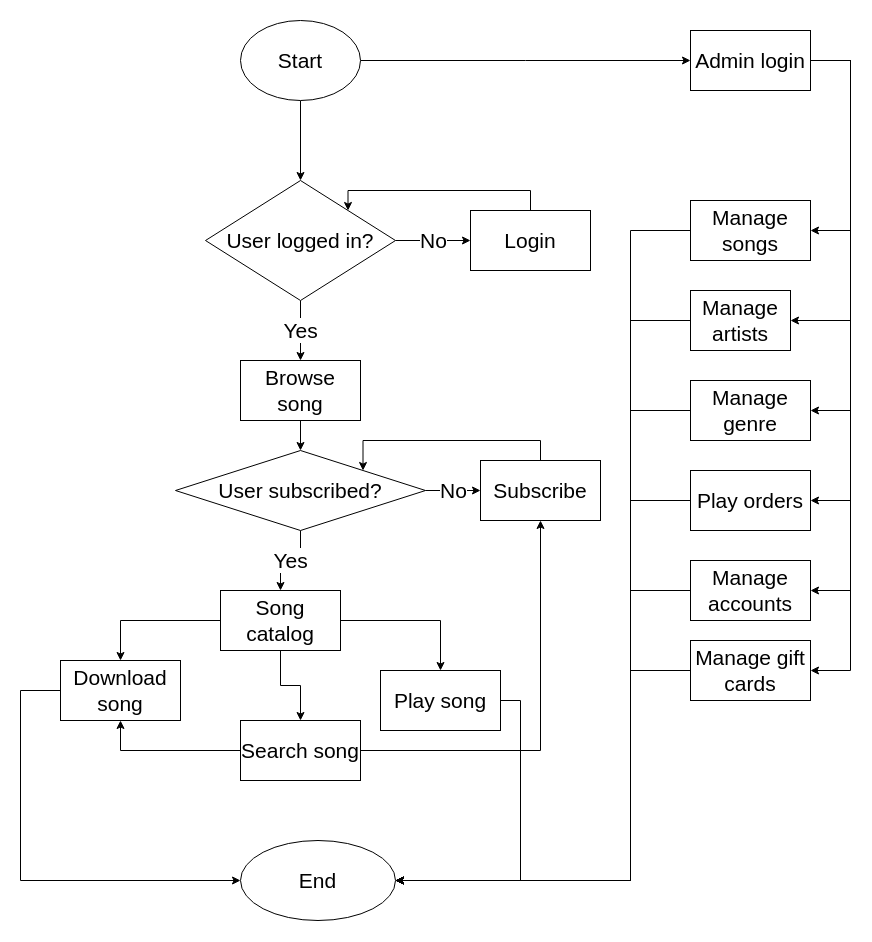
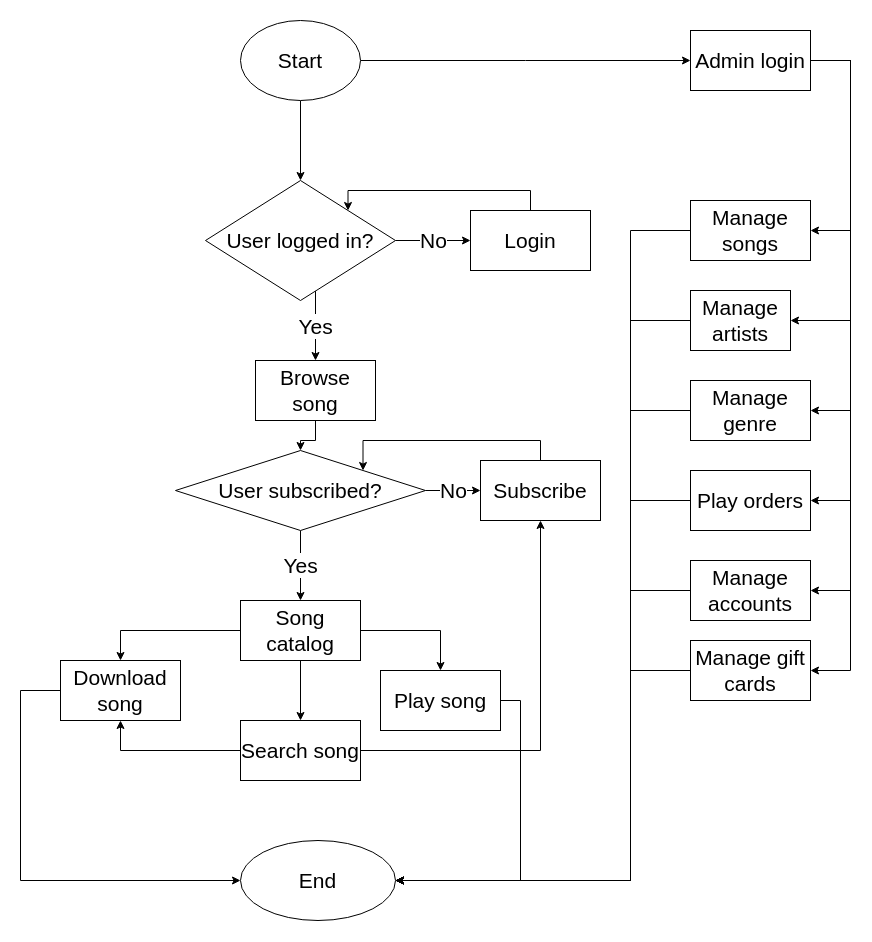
node "Browse song": moved (301, 391) -> (316, 391)
node "Song catalog": moved (281, 621) -> (301, 631)
